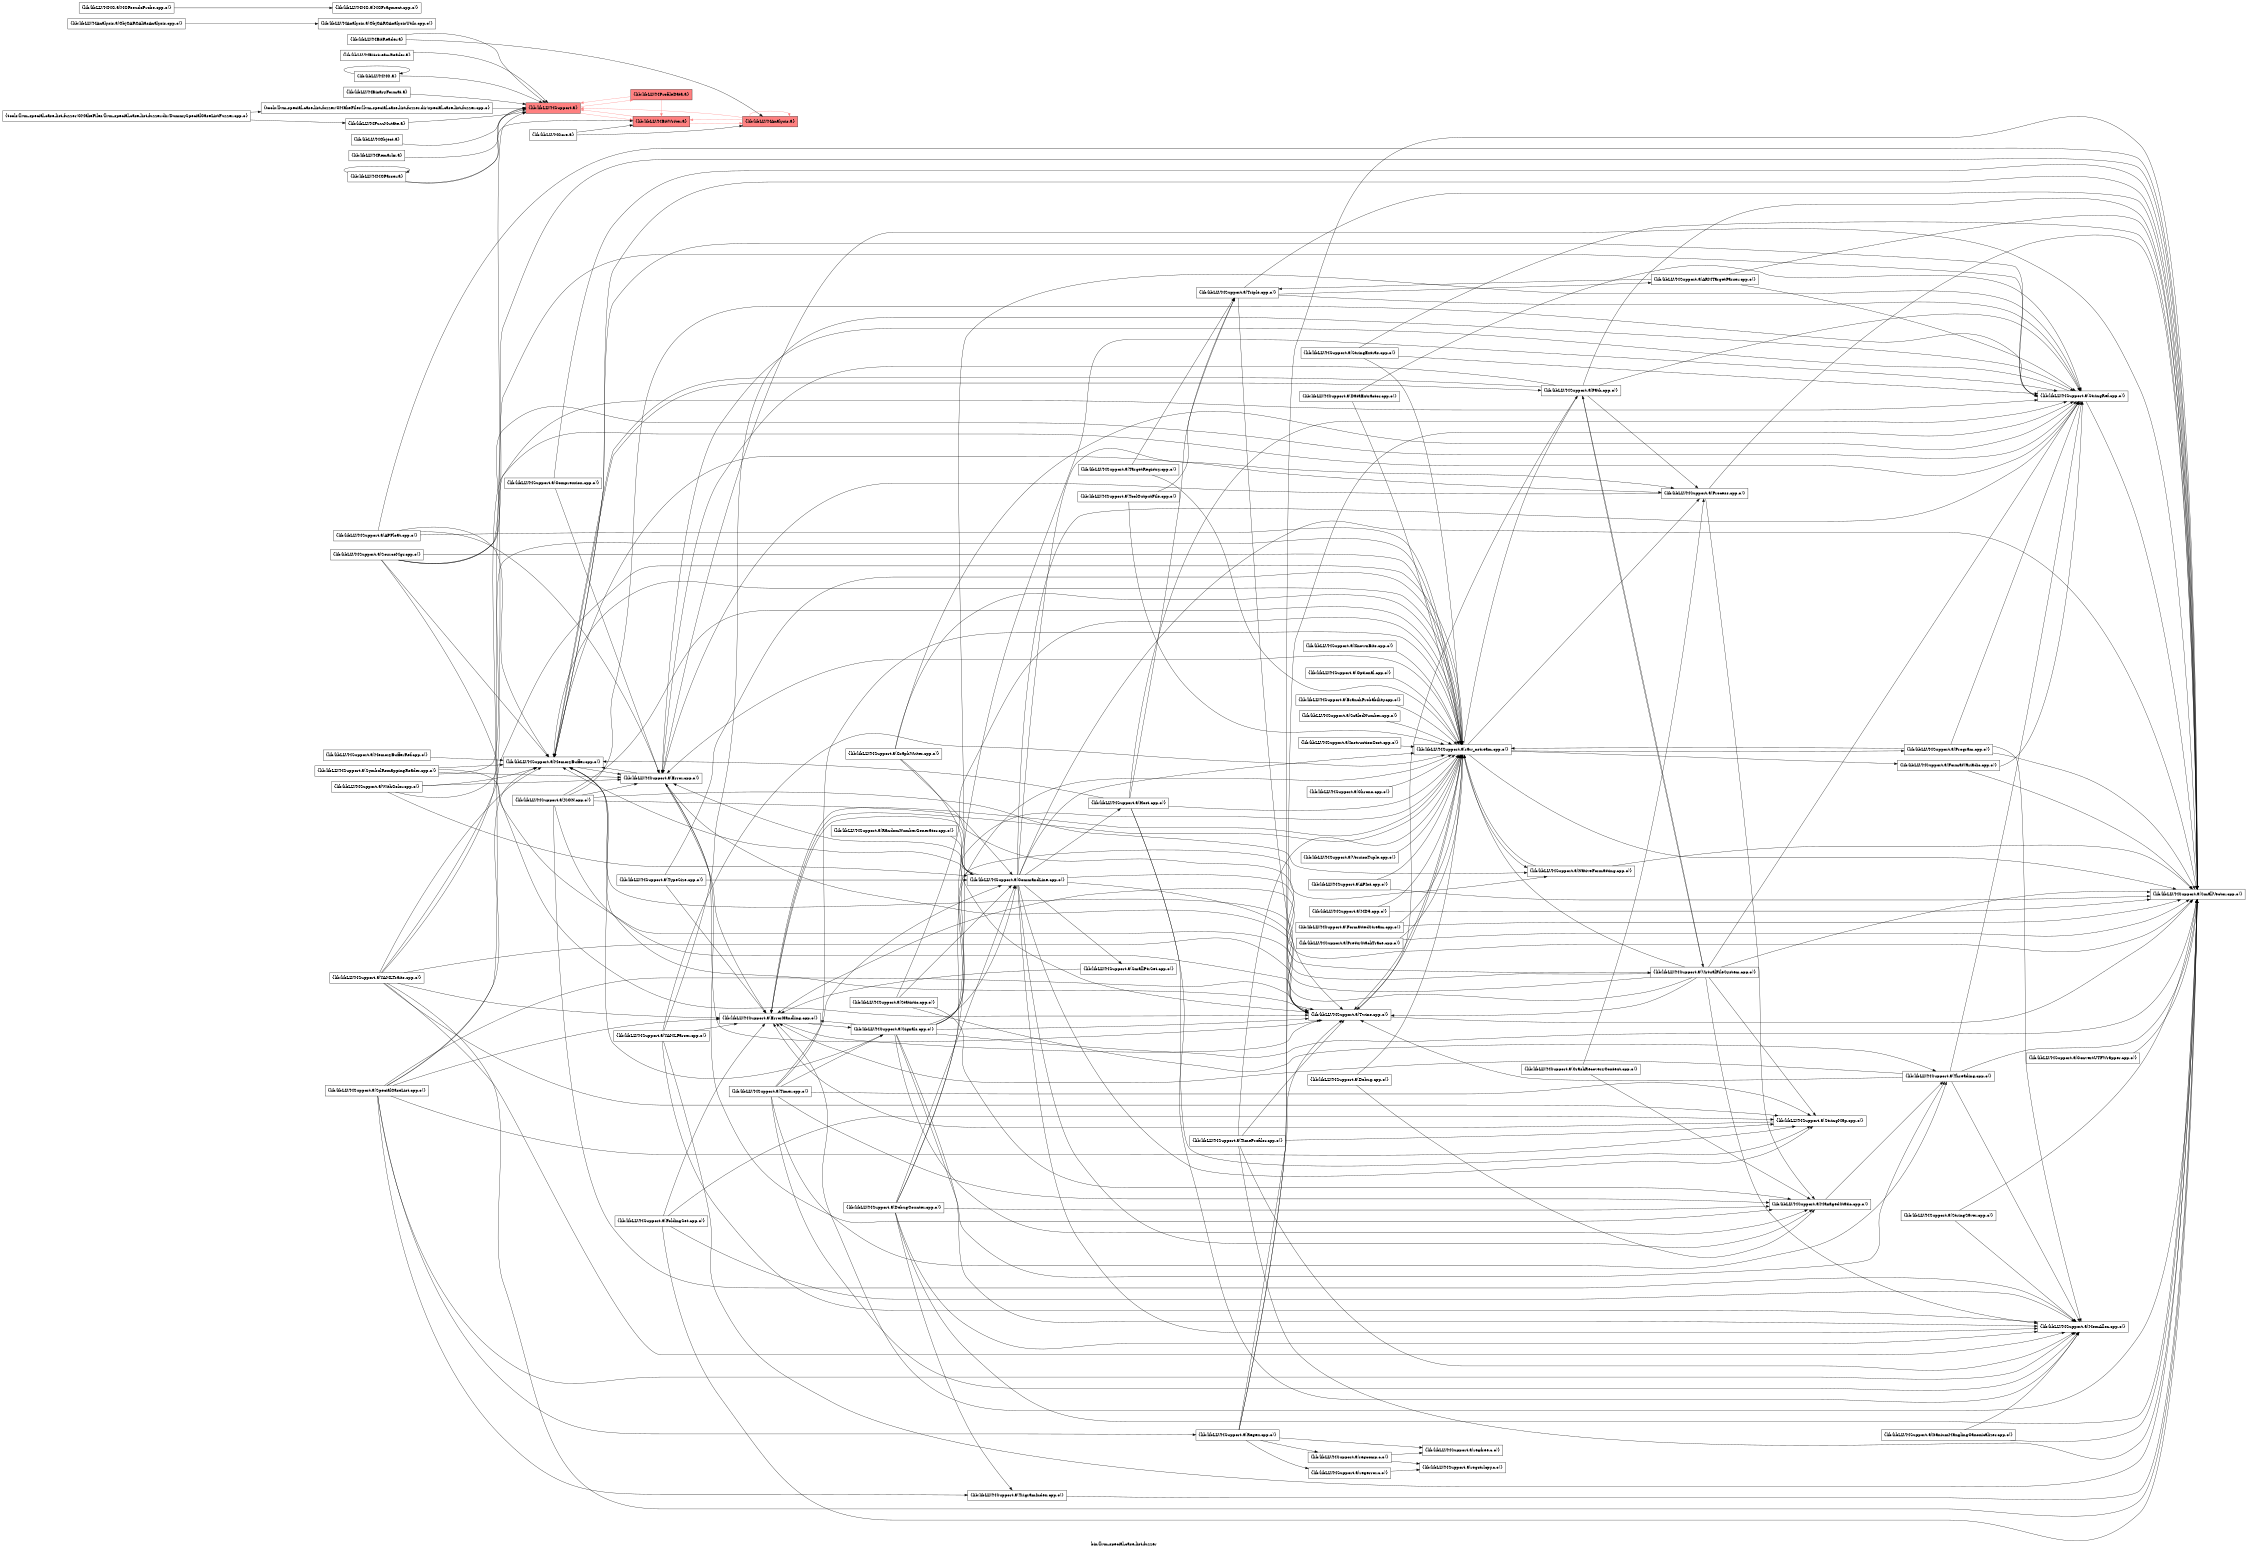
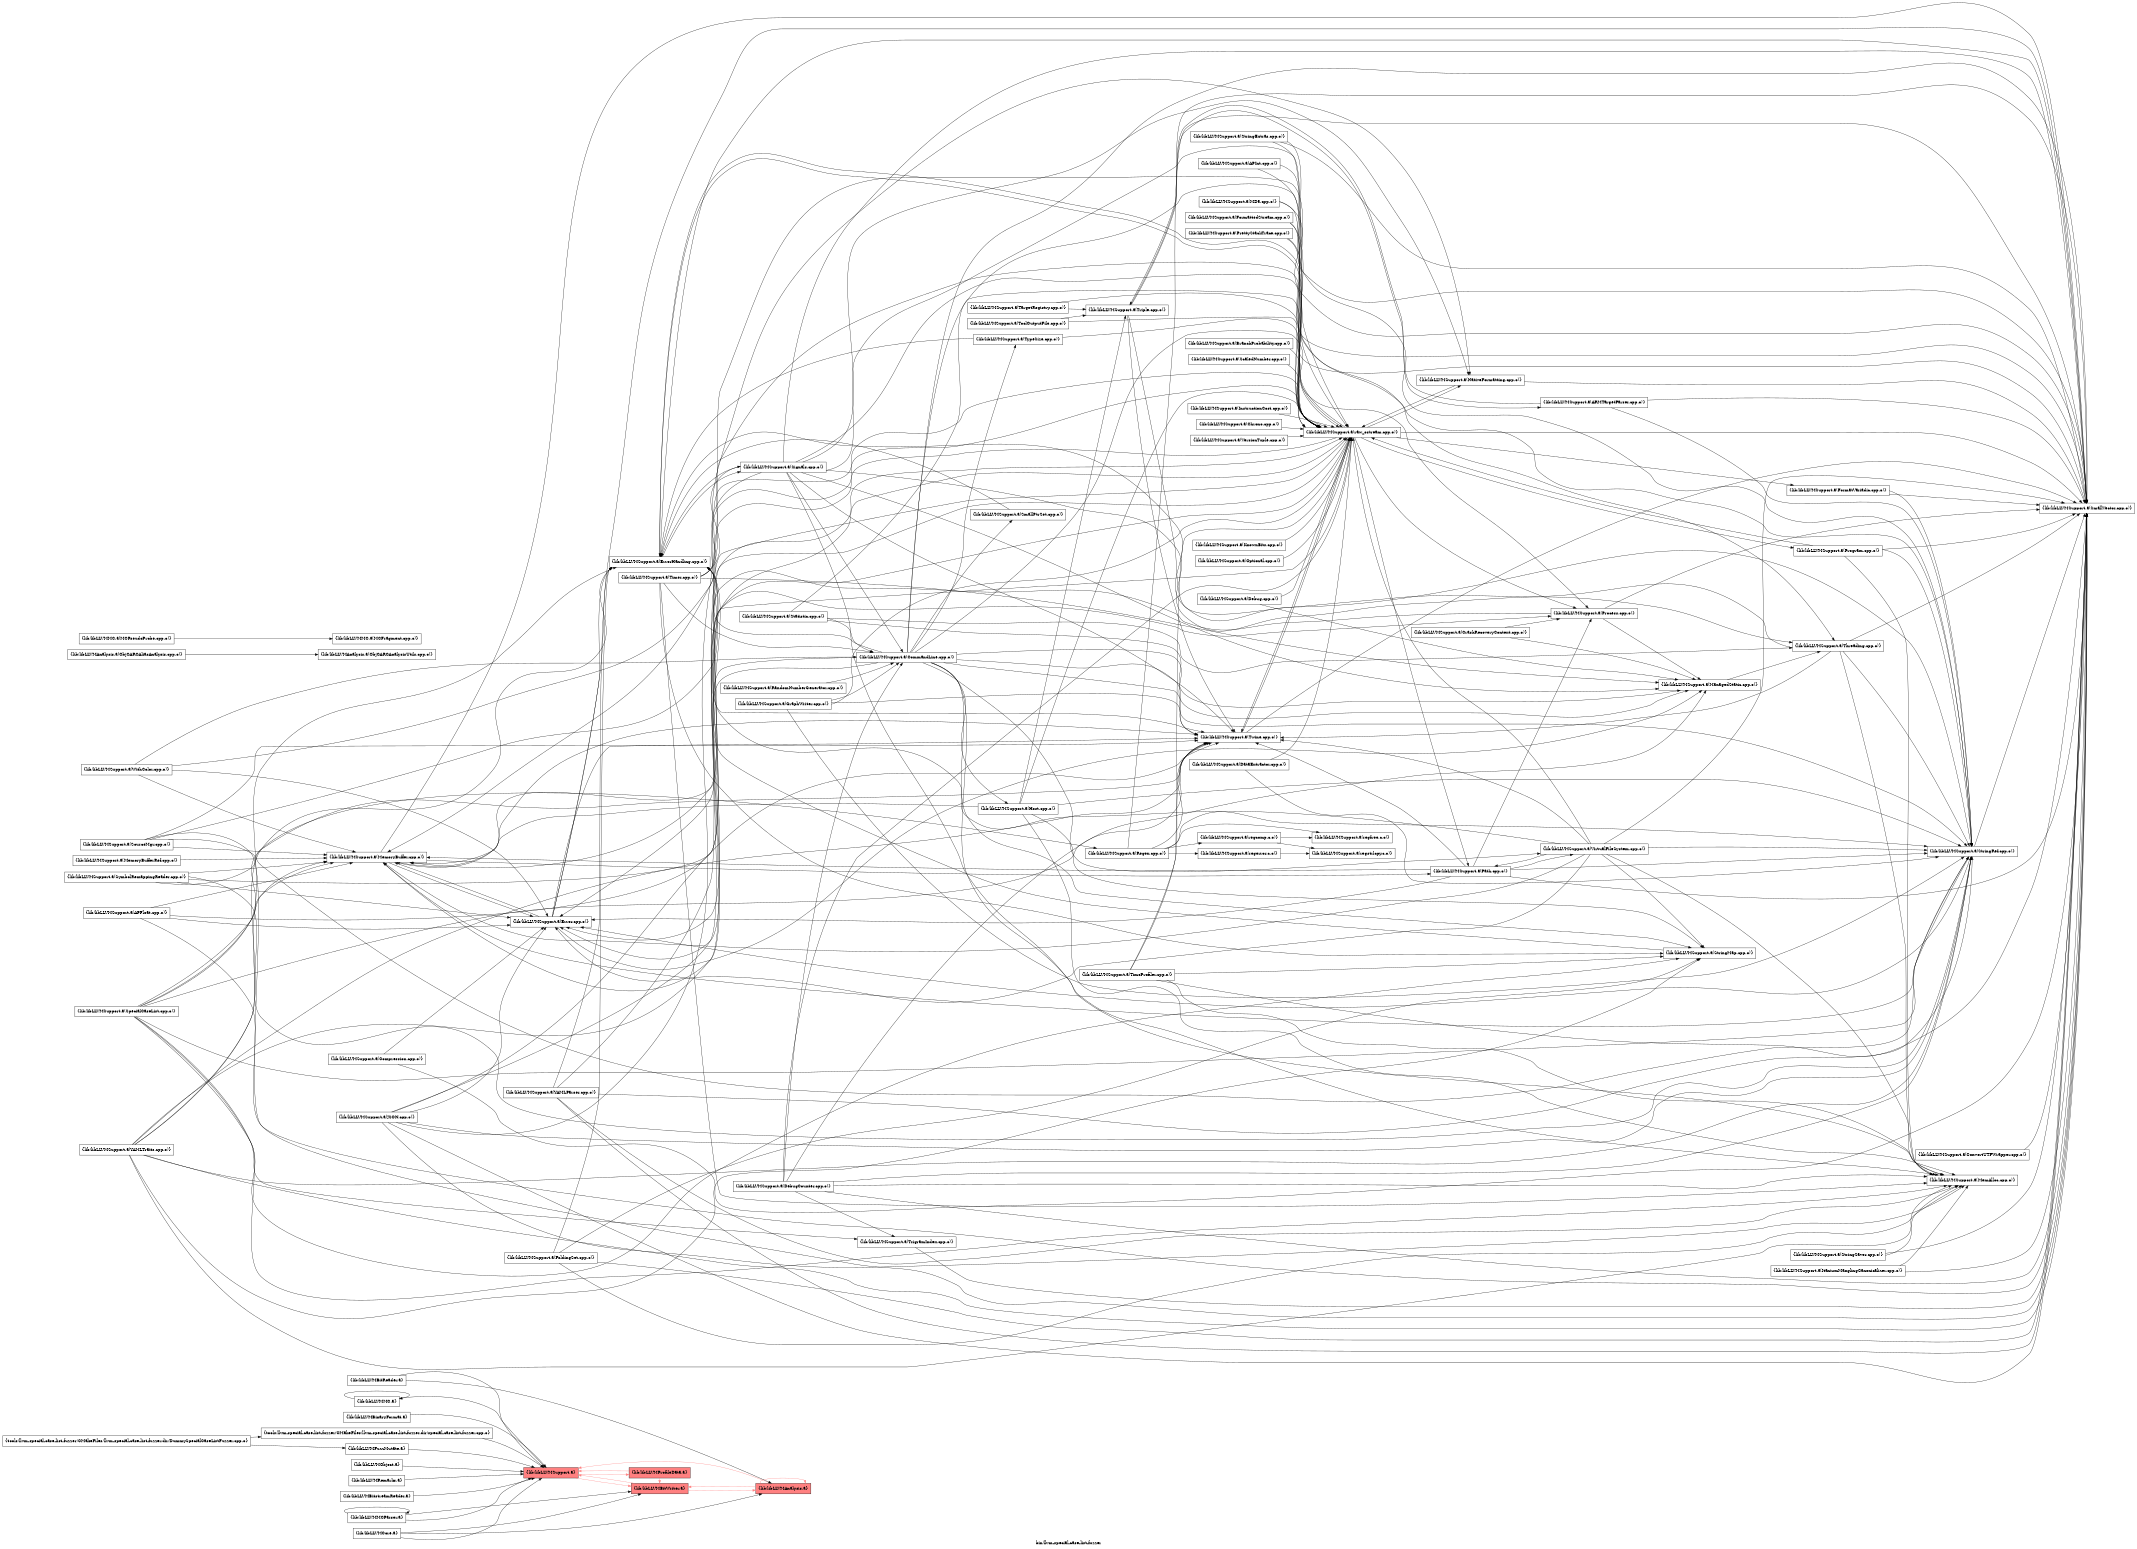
edge "{lib/libLLVMSupport.a(SourceMgr.cpp.o)}" -> "{lib/libLLVMSupport.a}": now "{lib/libLLVMCore.a}" -> "{lib/libLLVMSupport.a}"
edge "{lib/libLLVMSupport.a(SymbolRemappingReader.cpp.o)}" -> "{lib/libLLVMSupport.a(raw_ostream.cpp.o)}": added
edge "{lib/libLLVMSupport.a(TypeSize.cpp.o)}" -> "{lib/libLLVMSupport.a(CommandLine.cpp.o)}": reversed
